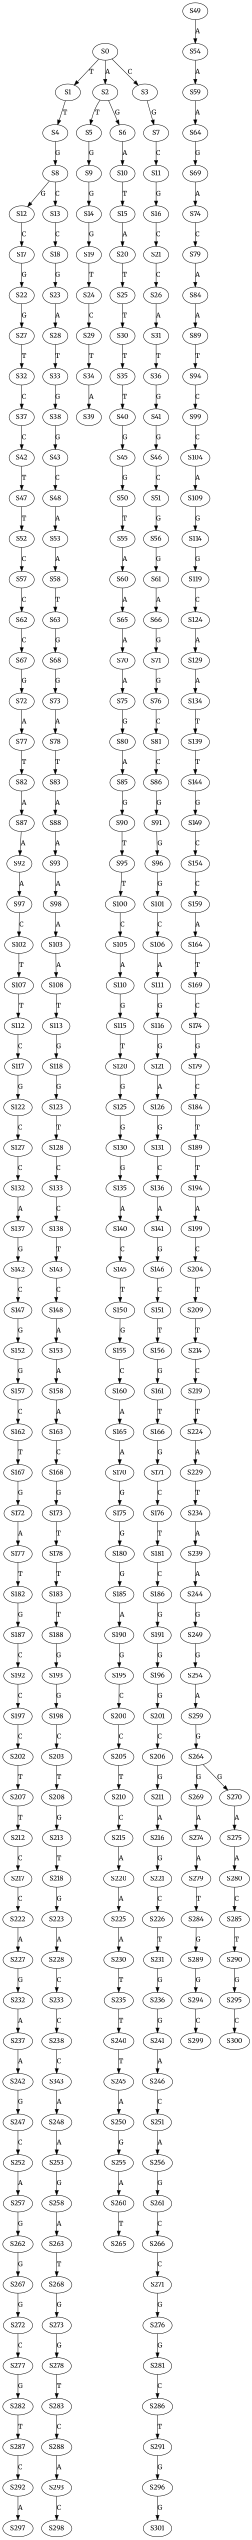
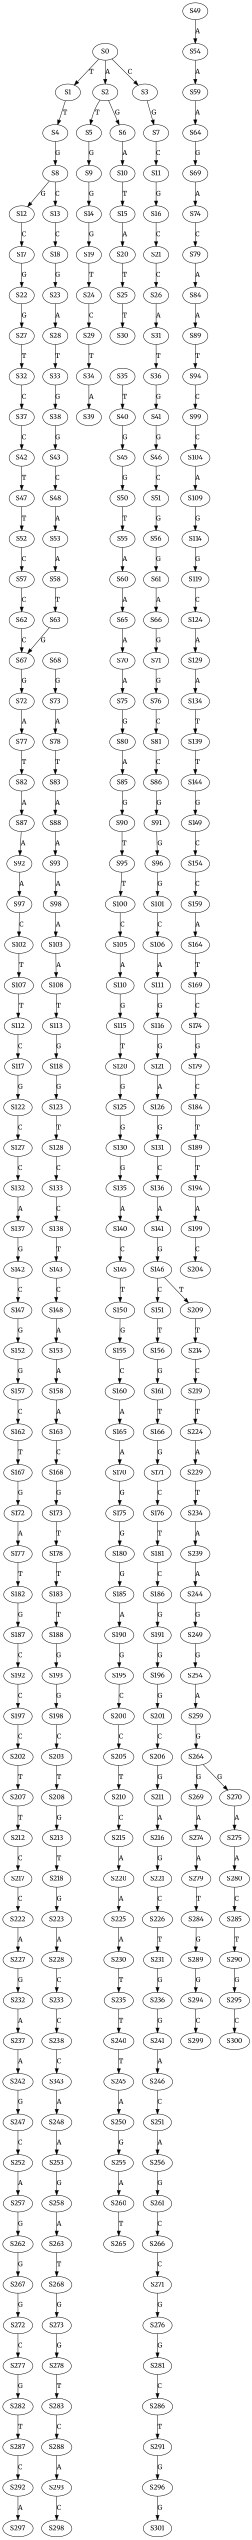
edge "S30" -> "S35": removed, label "T"
edge "S63" -> "S68": now "S63" -> "S67"
edge "S204" -> "S209": now "S146" -> "S209"
